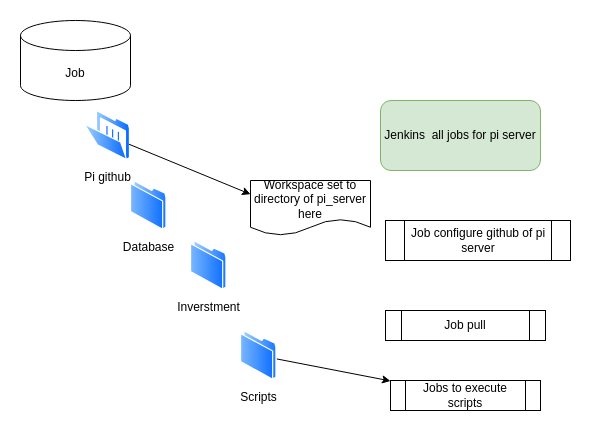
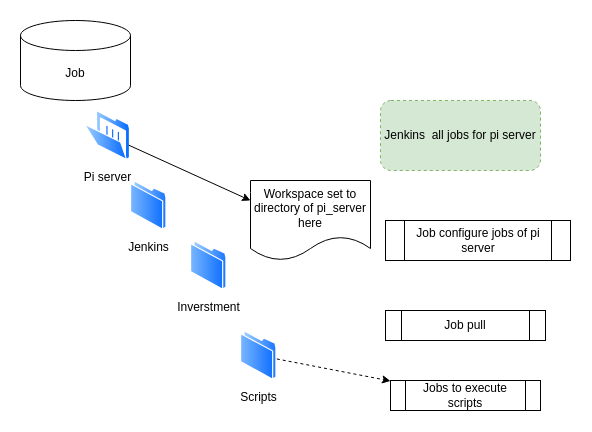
node "Jenkins all jobs for pi server": style solid -> dashed
node "Pi github": label "Pi github" -> "Pi server"
node "Workspace set to directory of pi_server here": size 120x55 -> 120x80
node "Job configure github of pi server": label "Job configure github of pi server" -> "Job configure jobs of pi server"
node "Database": label "Database" -> "Jenkins"
edge "Scripts" -> "Jobs to execute scripts": style solid -> dashed
